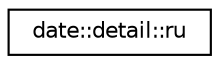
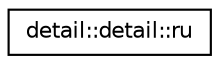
node "date::detail::ru": label "date::detail::ru" -> "detail::detail::ru"
